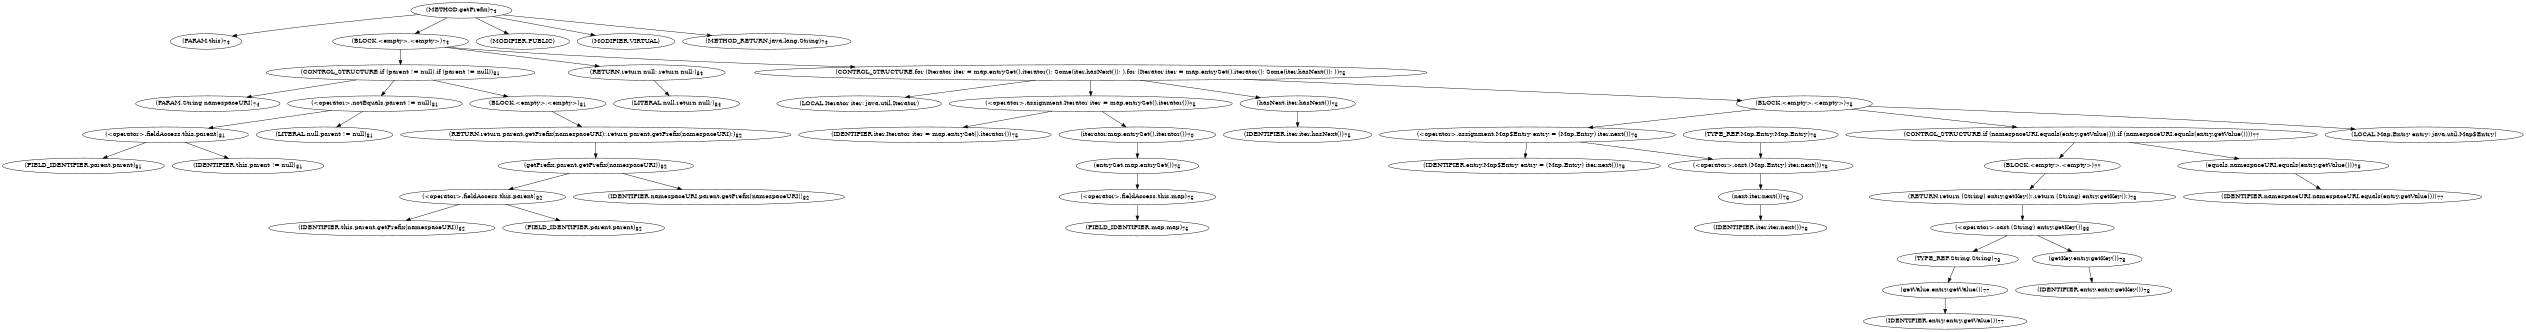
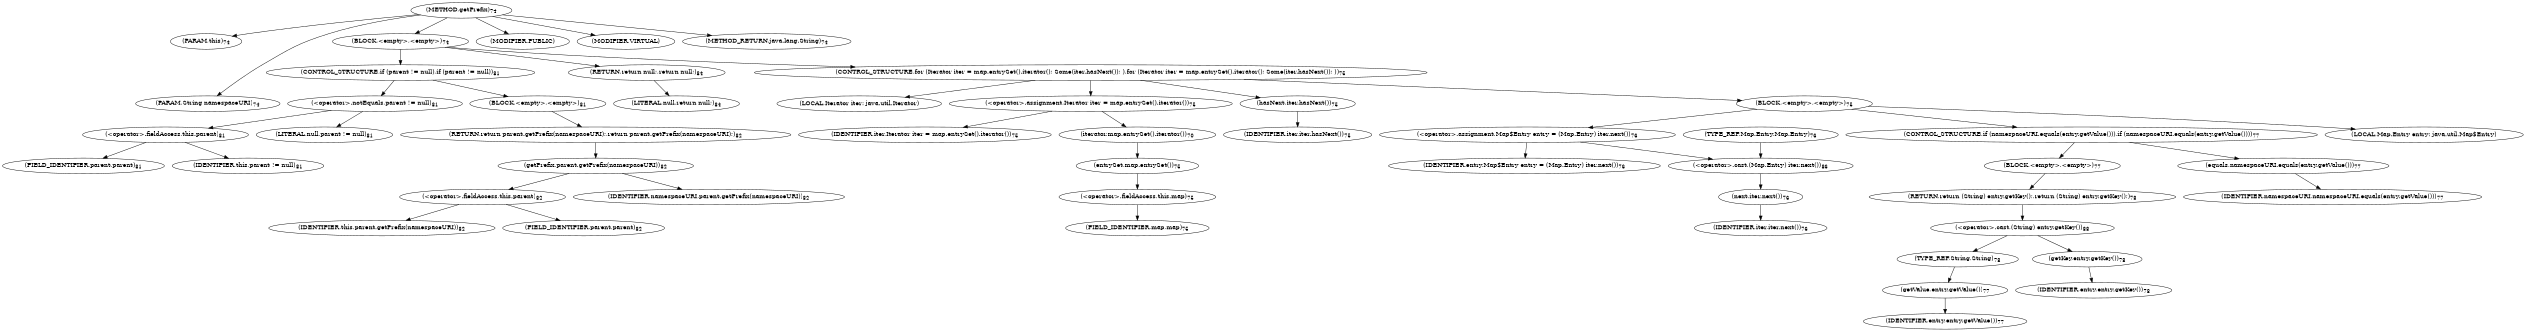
edge "(CONTROL_STRUCTURE,if (parent != null),if (parent != null))" -> "(PARAM,String namespaceURI)": now "(METHOD,getPrefix)" -> "(PARAM,String namespaceURI)"
node "(<operator>.cast,(Map.Entry) iter.next())": text "76" -> "86"
node "(equals,namespaceURI.equals(entry.getValue()))": text "78" -> "77"
